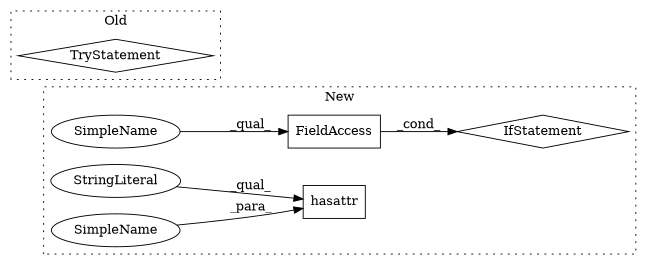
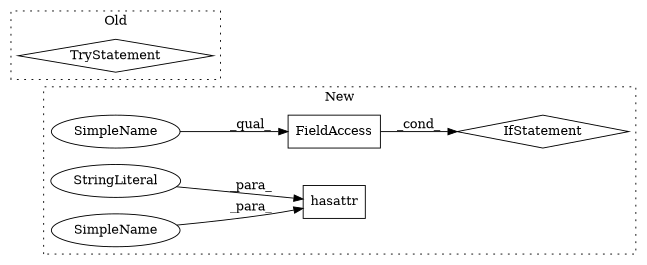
edge "StringLiteral" -> "hasattr": label "_qual_" -> "_para_"
